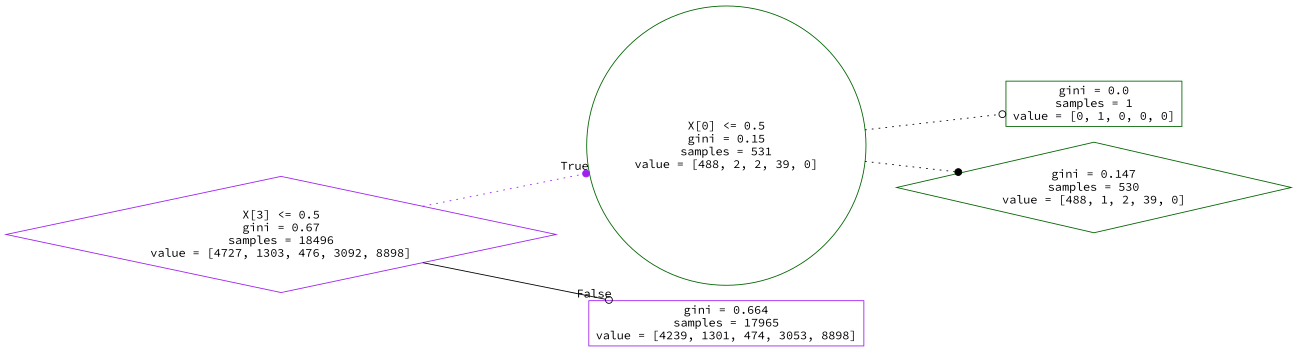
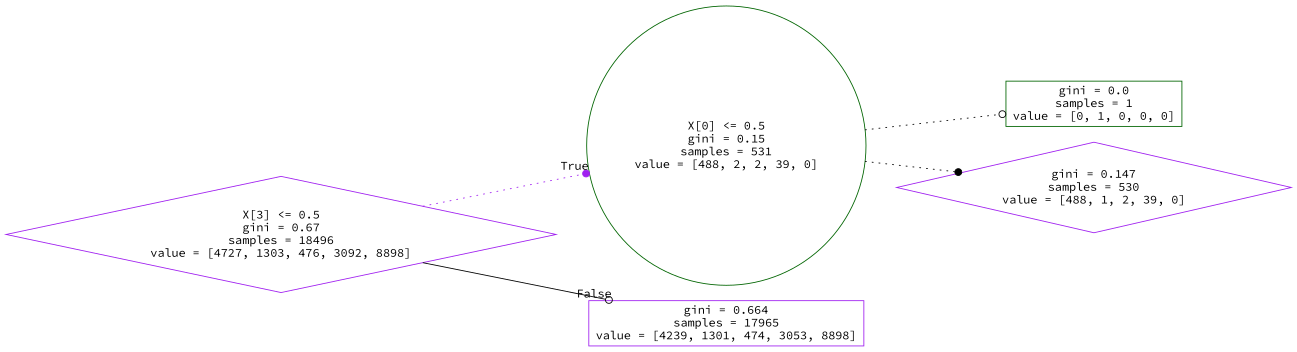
node "gini = 0.147 samples = 530 value = [488, 1, 2, 39, 0]": color darkgreen -> purple
